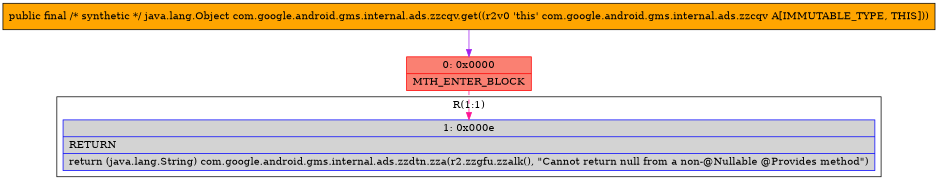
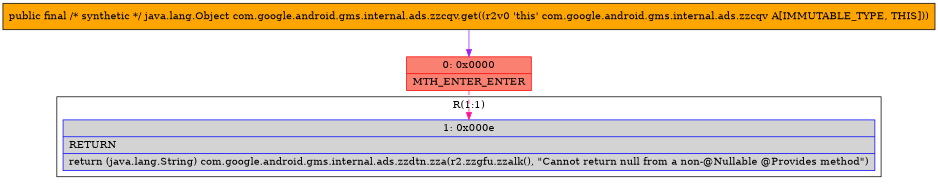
node "0: 0x0000": text "MTH_ENTER_BLOCK" -> "MTH_ENTER_ENTER"
